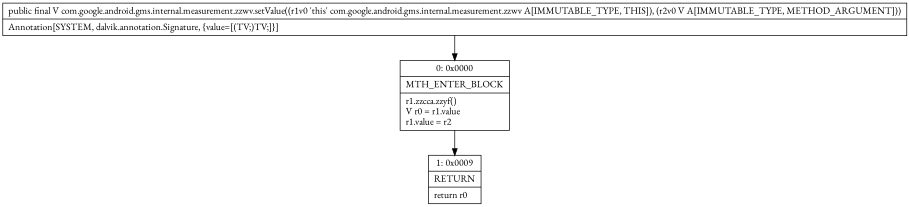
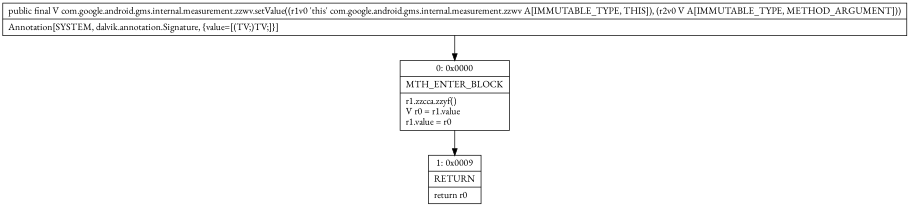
node "0: 0x0000": text "r1.value = r2" -> "r1.value = r0"
